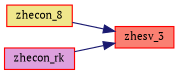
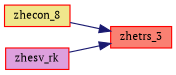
node "zhesv_3": label "zhesv_3" -> "zhetrs_3"
node "zhecon_rk": label "zhecon_rk" -> "zhesv_rk"
